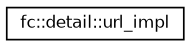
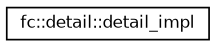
node "fc::detail::url_impl": label "fc::detail::url_impl" -> "fc::detail::detail_impl"
